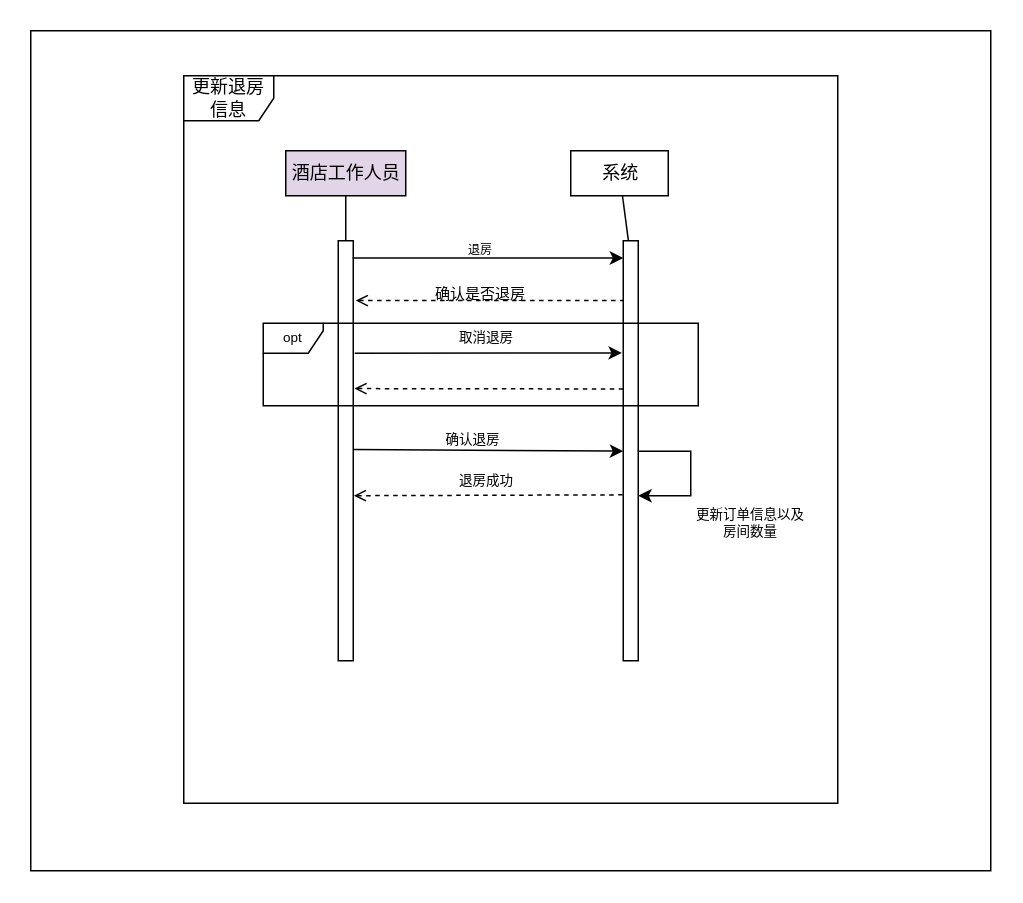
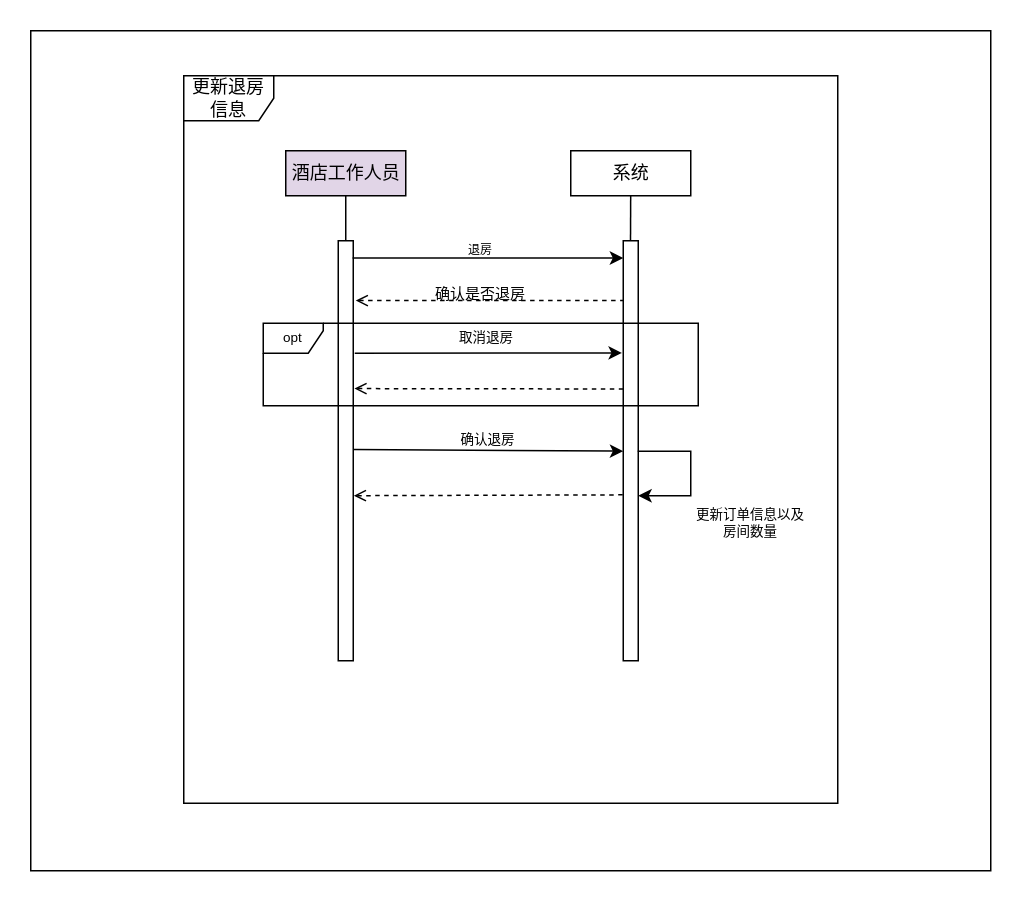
node "系统": size 98x45 -> 120x45
node "确认退房": moved (473, 440) -> (488, 440)
node "退房成功": removed
